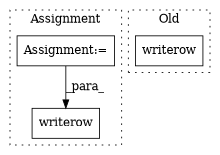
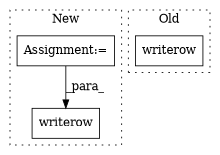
cluster "Assignment": label "Assignment" -> "New"
